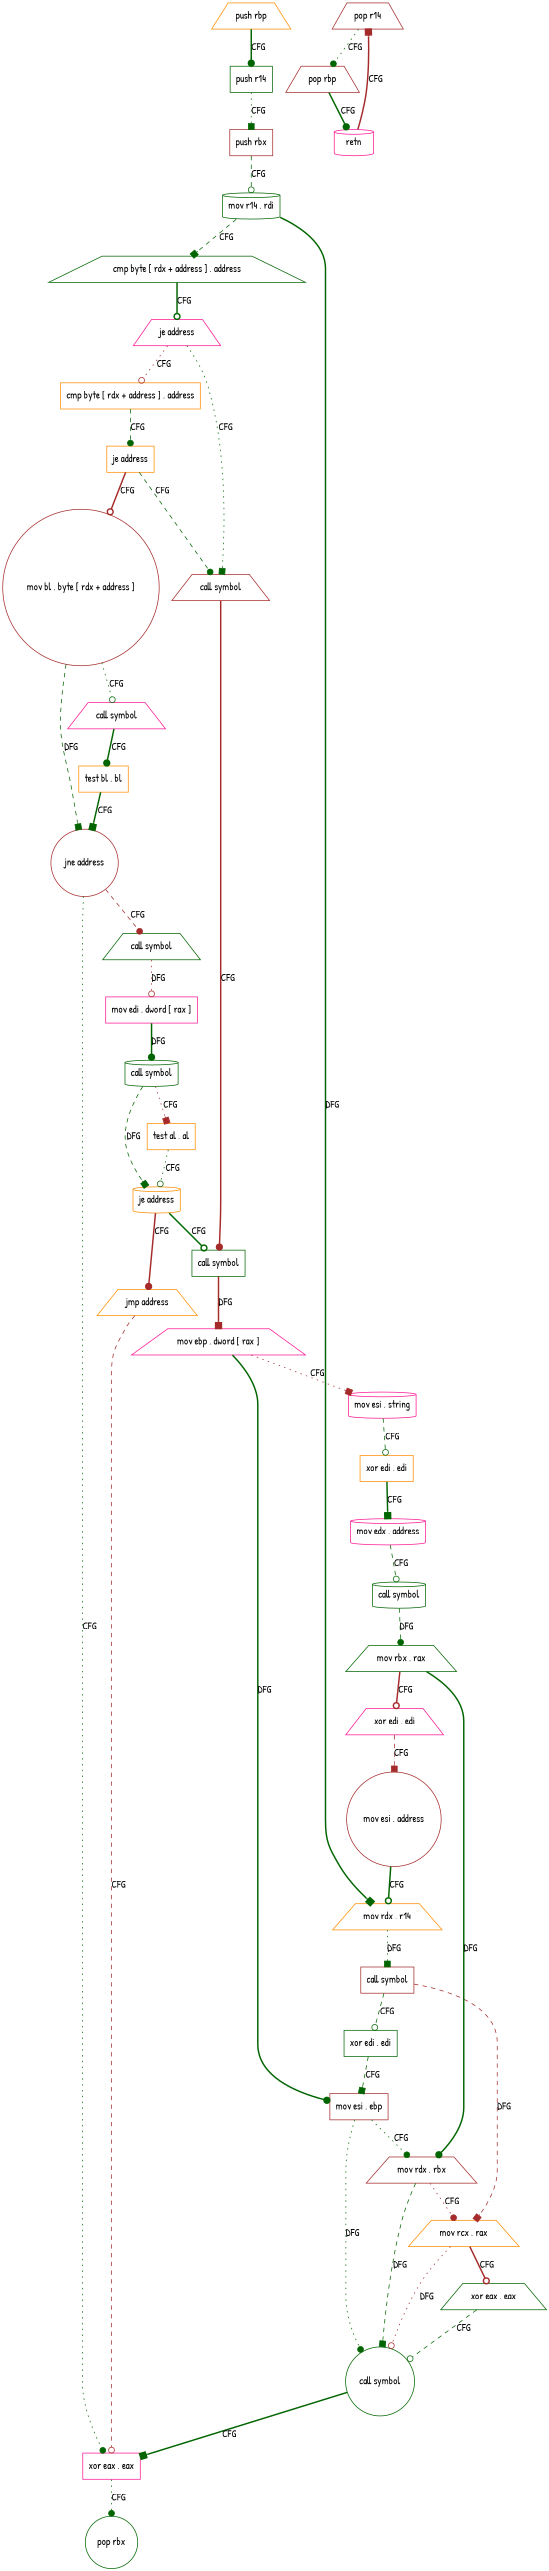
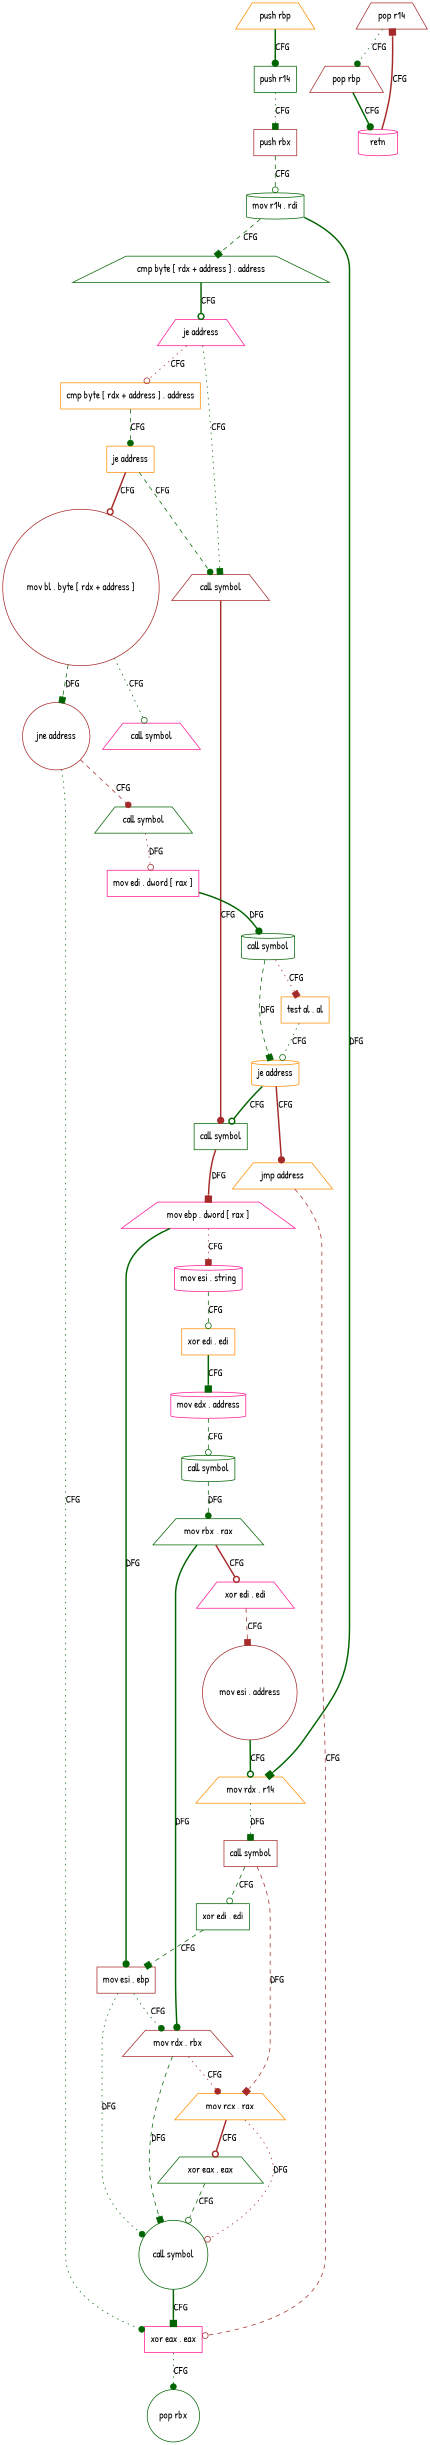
node "test bl , bl": removed
